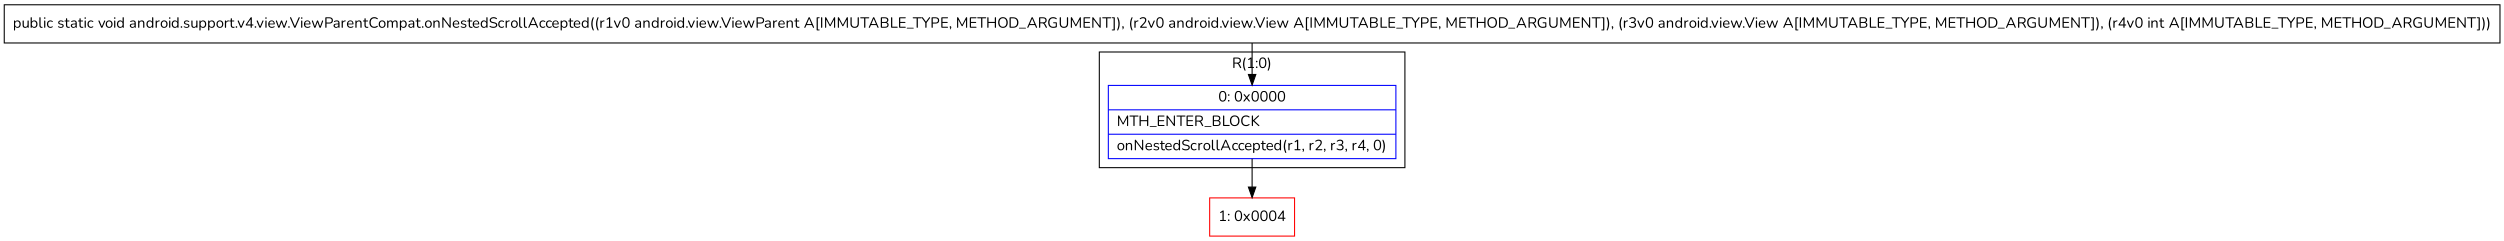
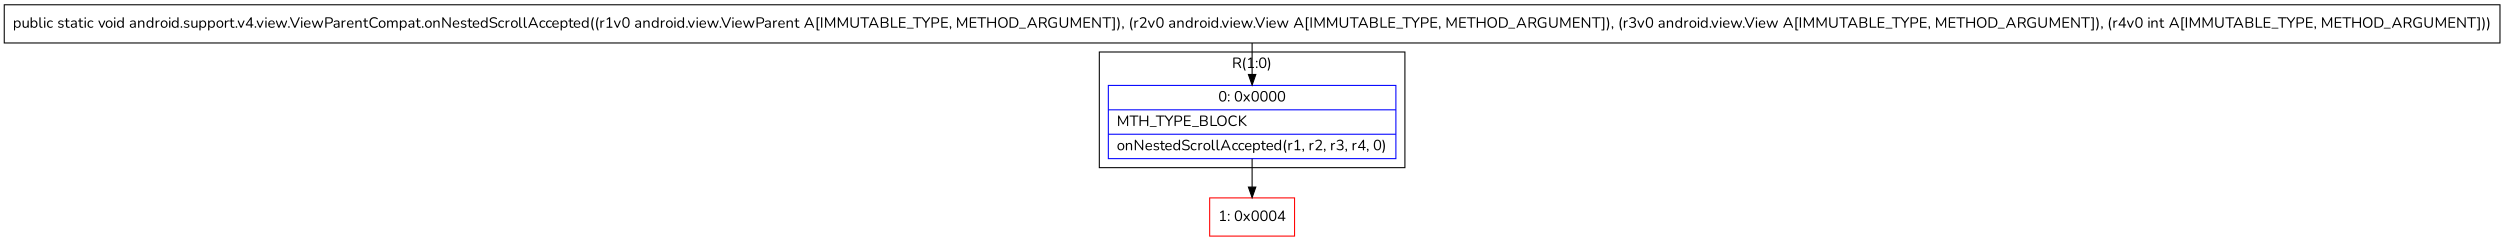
node "0: 0x0000": text "MTH_ENTER_BLOCK" -> "MTH_TYPE_BLOCK"
